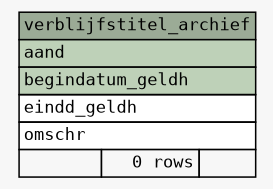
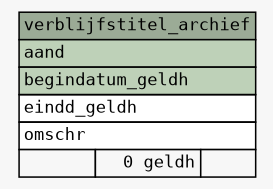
node "verblijfstitel_archief": text "0 rows" -> "0 geldh"
